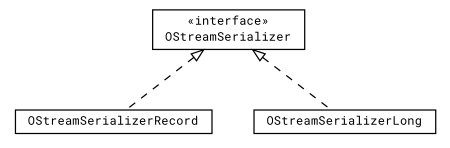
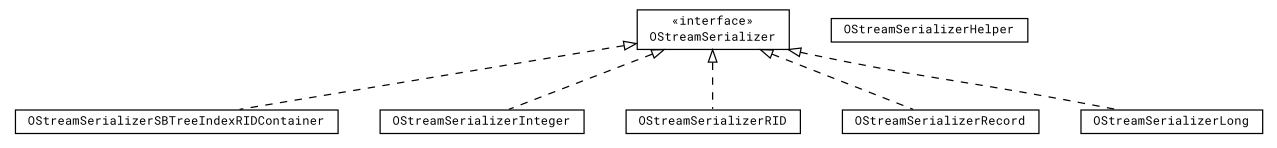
node "OStreamSerializerHelper": added
node "OStreamSerializerSBTreeIndexRIDContainer": added
node "OStreamSerializerInteger": added
node "OStreamSerializerRID": added
